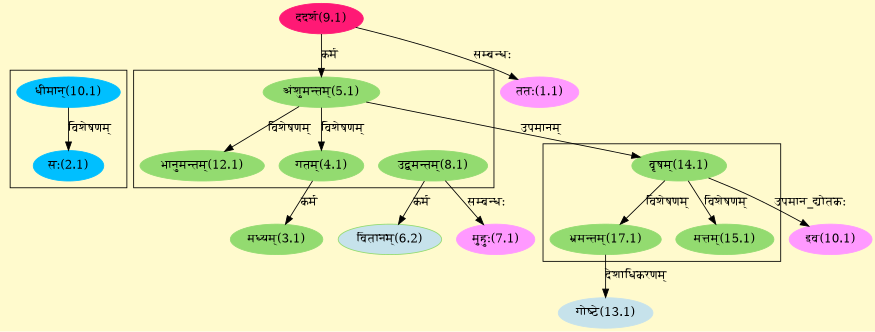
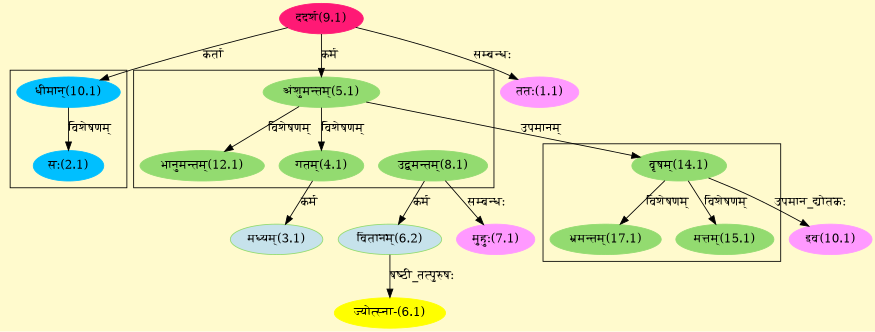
edge "ददर्श(9.1)" -> "धीमान्(10.1)": added, label "कर्ता"
node "मध्यम्(3.1)": fillcolor #93db70 -> #c6e2eb
node "ज्योत्स्ना-(6.1)": added
node "गोष्ठे(13.1)": removed
